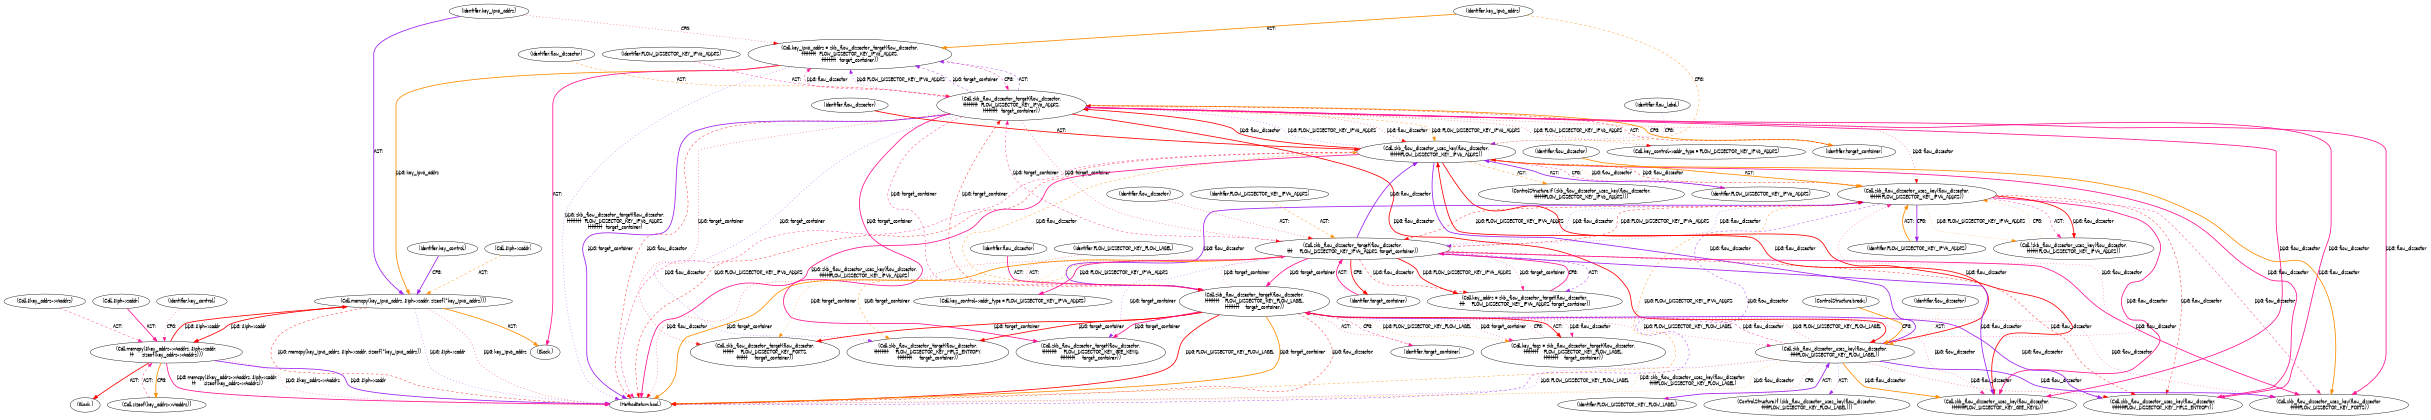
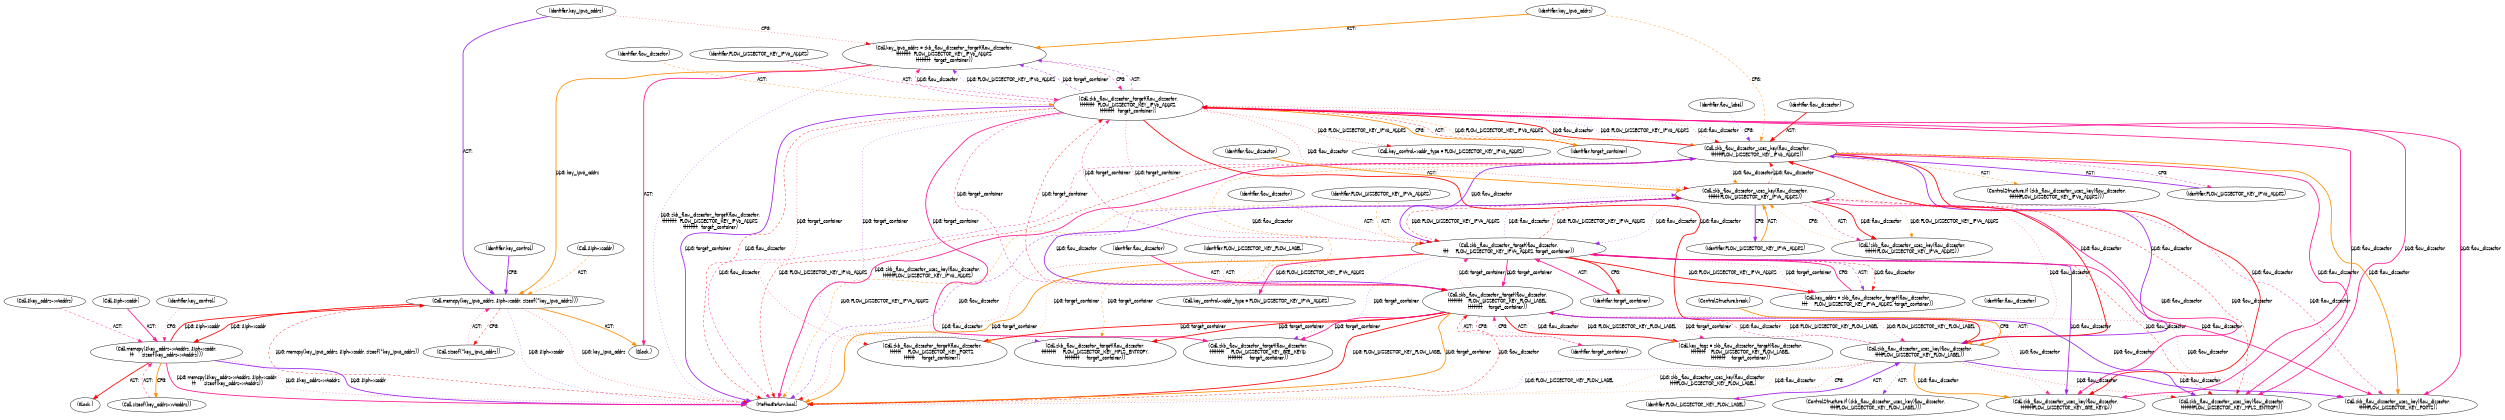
node "(Call,sizeof(*key_ipv6_addrs))": added
